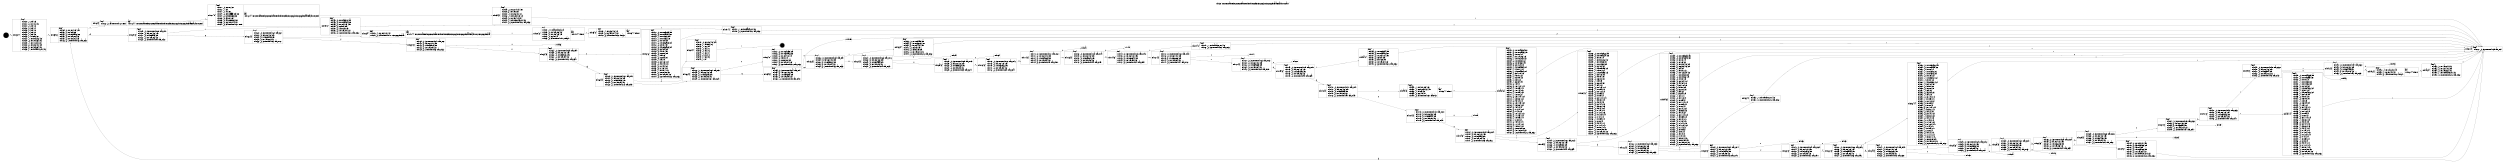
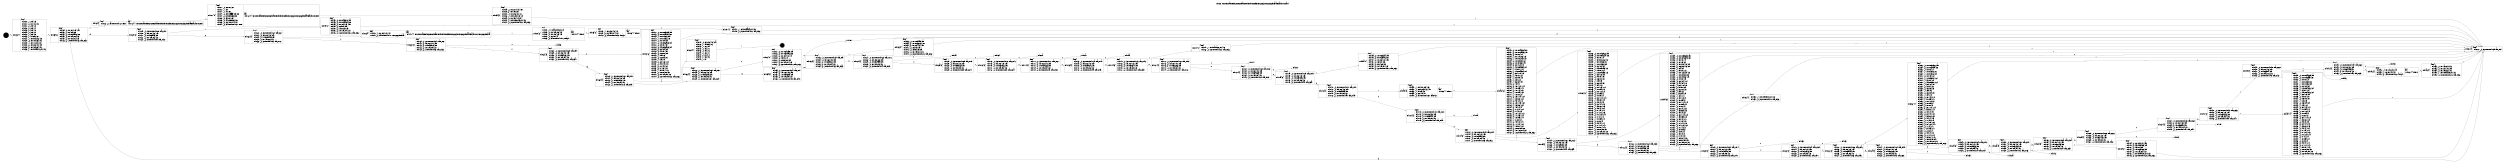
node "0x40220a": added
